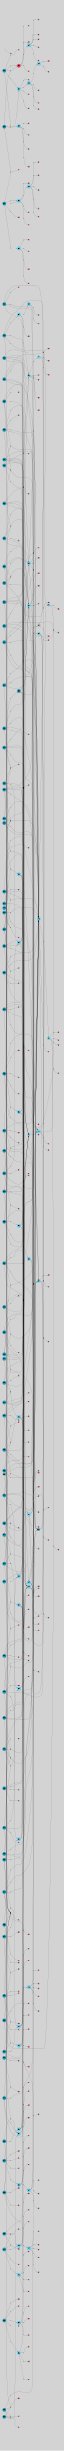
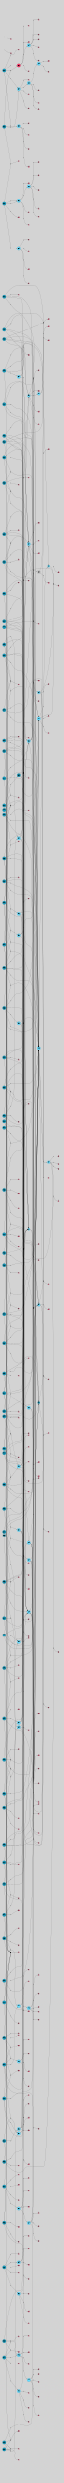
node "T323": removed
node "T766": added
node "T740": shape circle -> box
